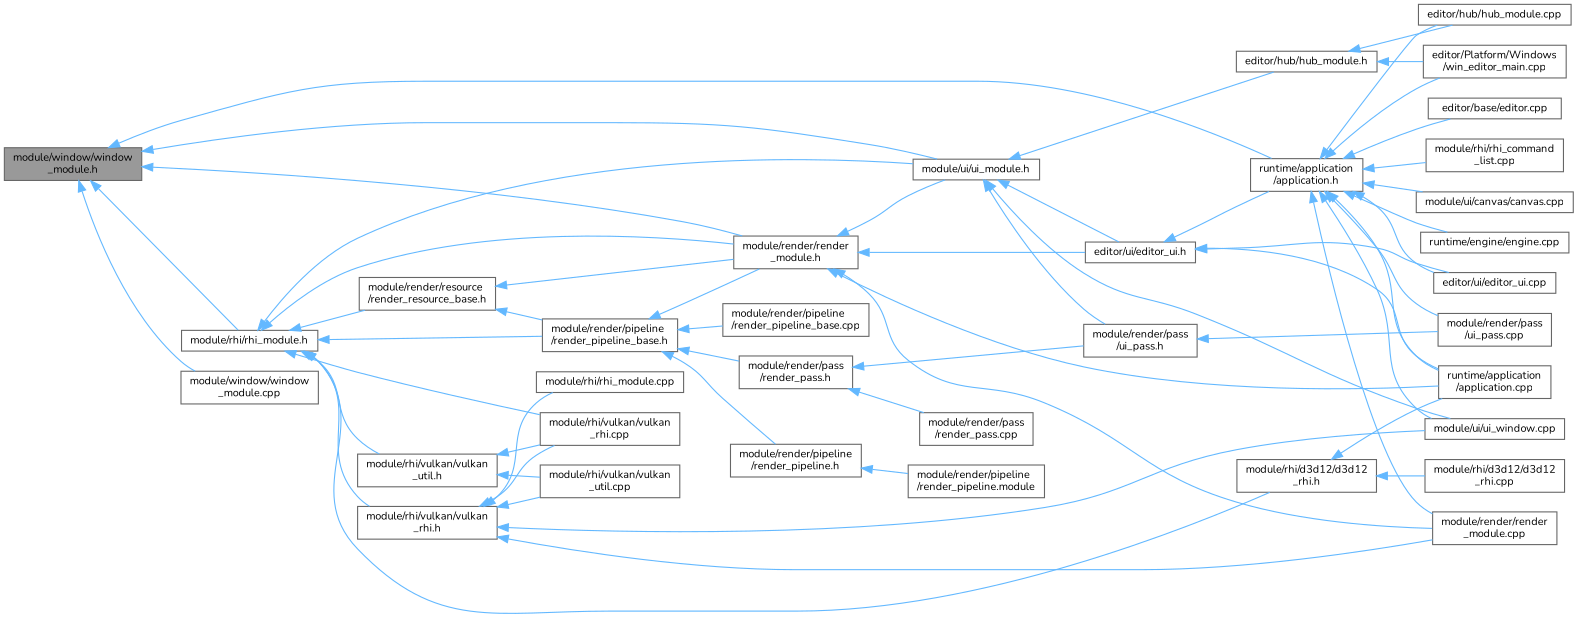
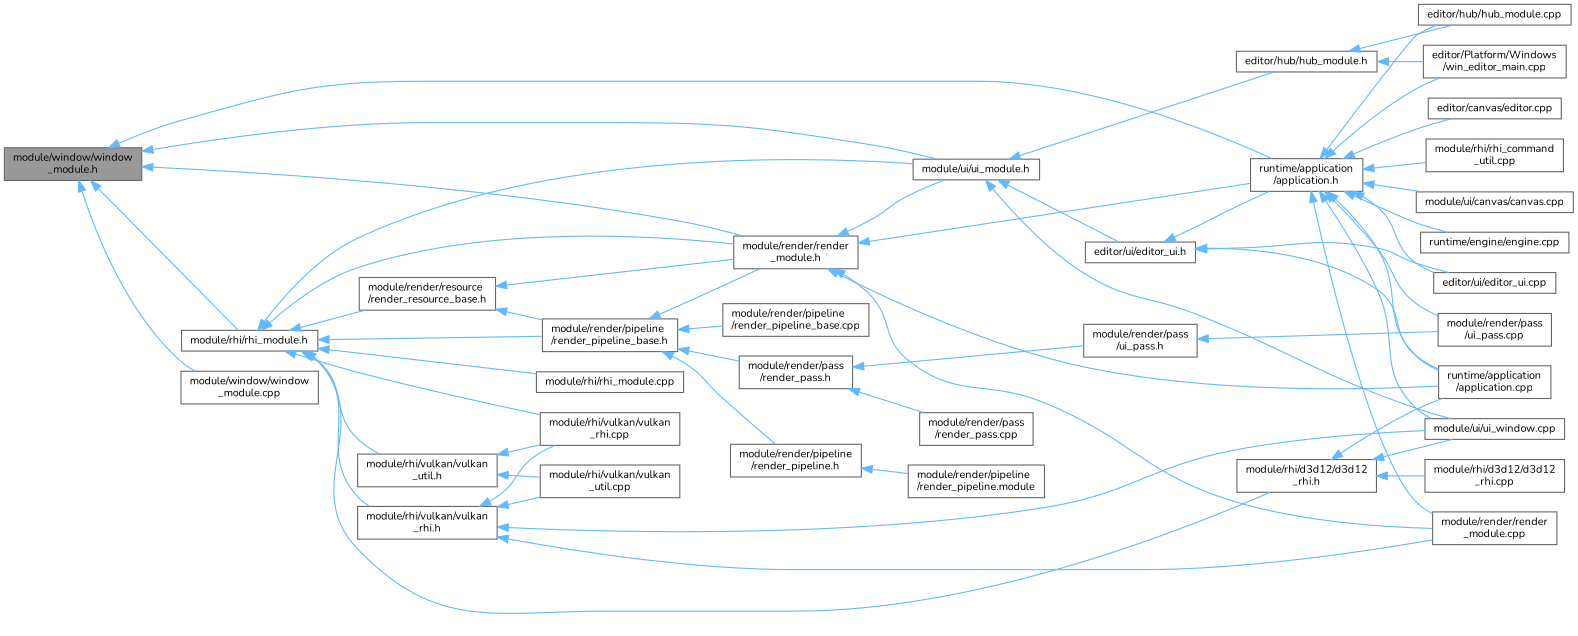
node "editor/base/editor.cpp": label "editor/base/editor.cpp" -> "editor/canvas/editor.cpp"
node "module/rhi/rhi_command _list.cpp": label "module/rhi/rhi_command _list.cpp" -> "module/rhi/rhi_command _util.cpp"
edge "editor/ui/editor_ui.h" -> "module/render/render _module.h": now "runtime/application /application.h" -> "module/render/render _module.h"
edge "module/render/pass /ui_pass.h" -> "module/ui/ui_module.h": removed
edge "module/rhi/rhi_module.cpp" -> "module/rhi/vulkan/vulkan _rhi.h": now "module/rhi/rhi_module.cpp" -> "module/rhi/rhi_module.h"
edge "module/ui/ui_window.cpp" -> "module/rhi/d3d12/d3d12 _rhi.h": added
